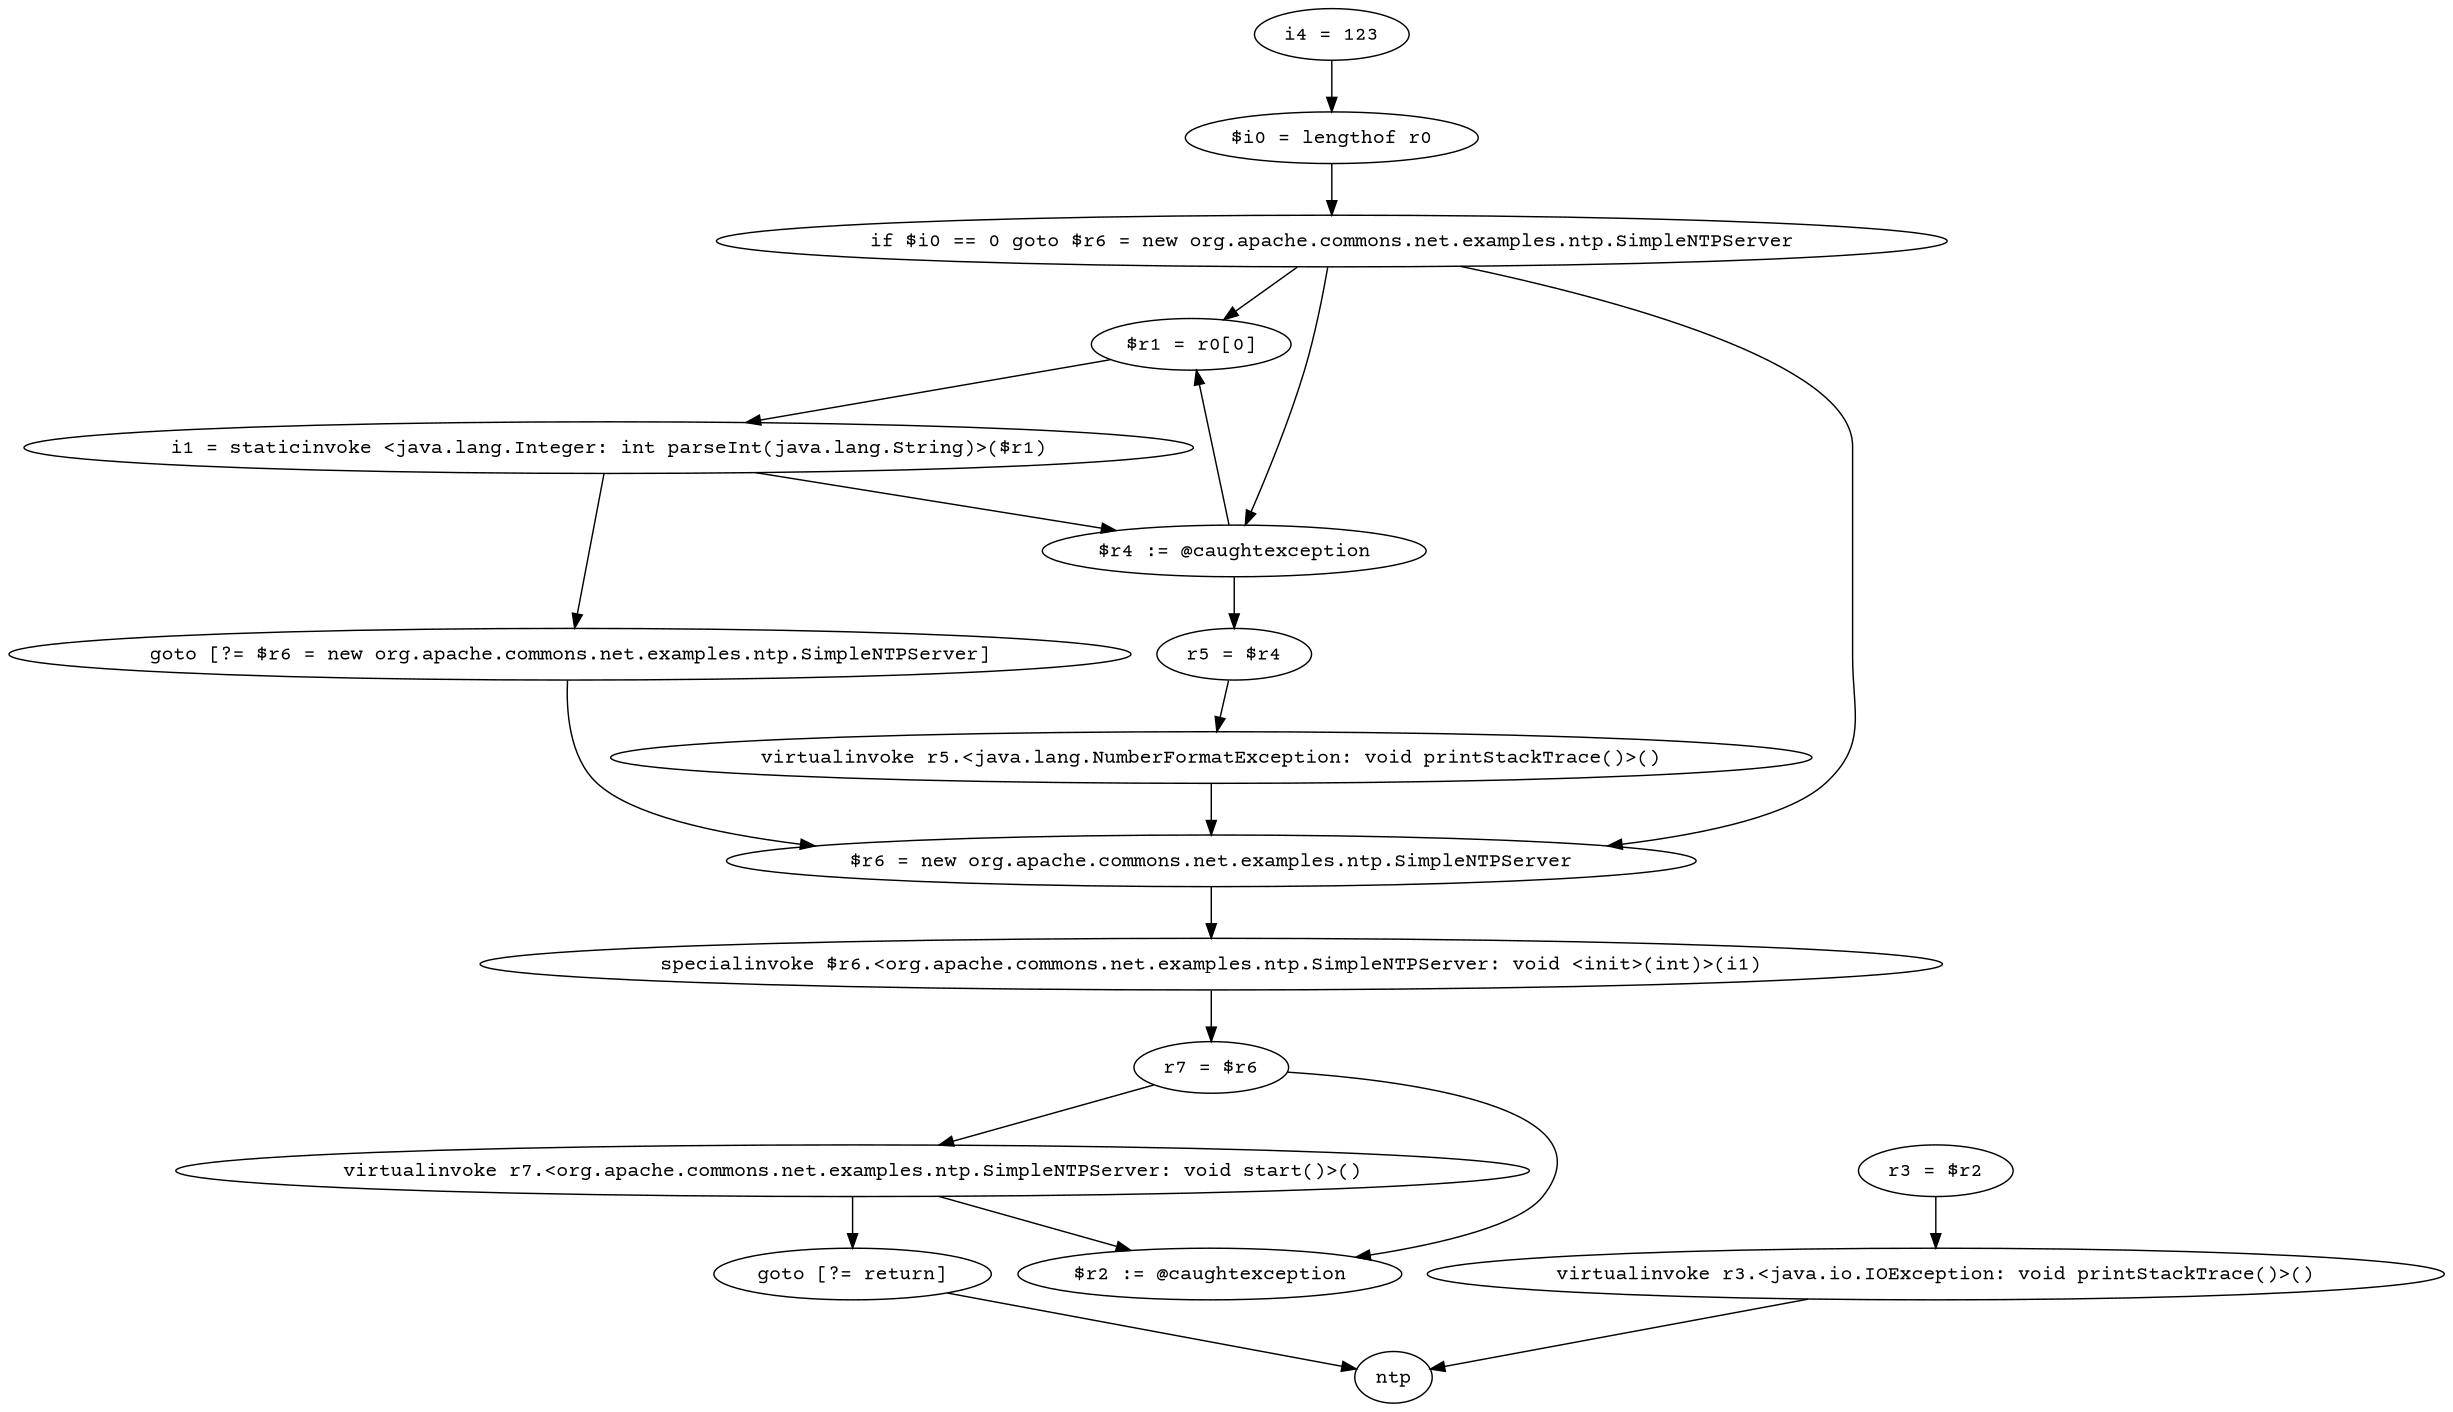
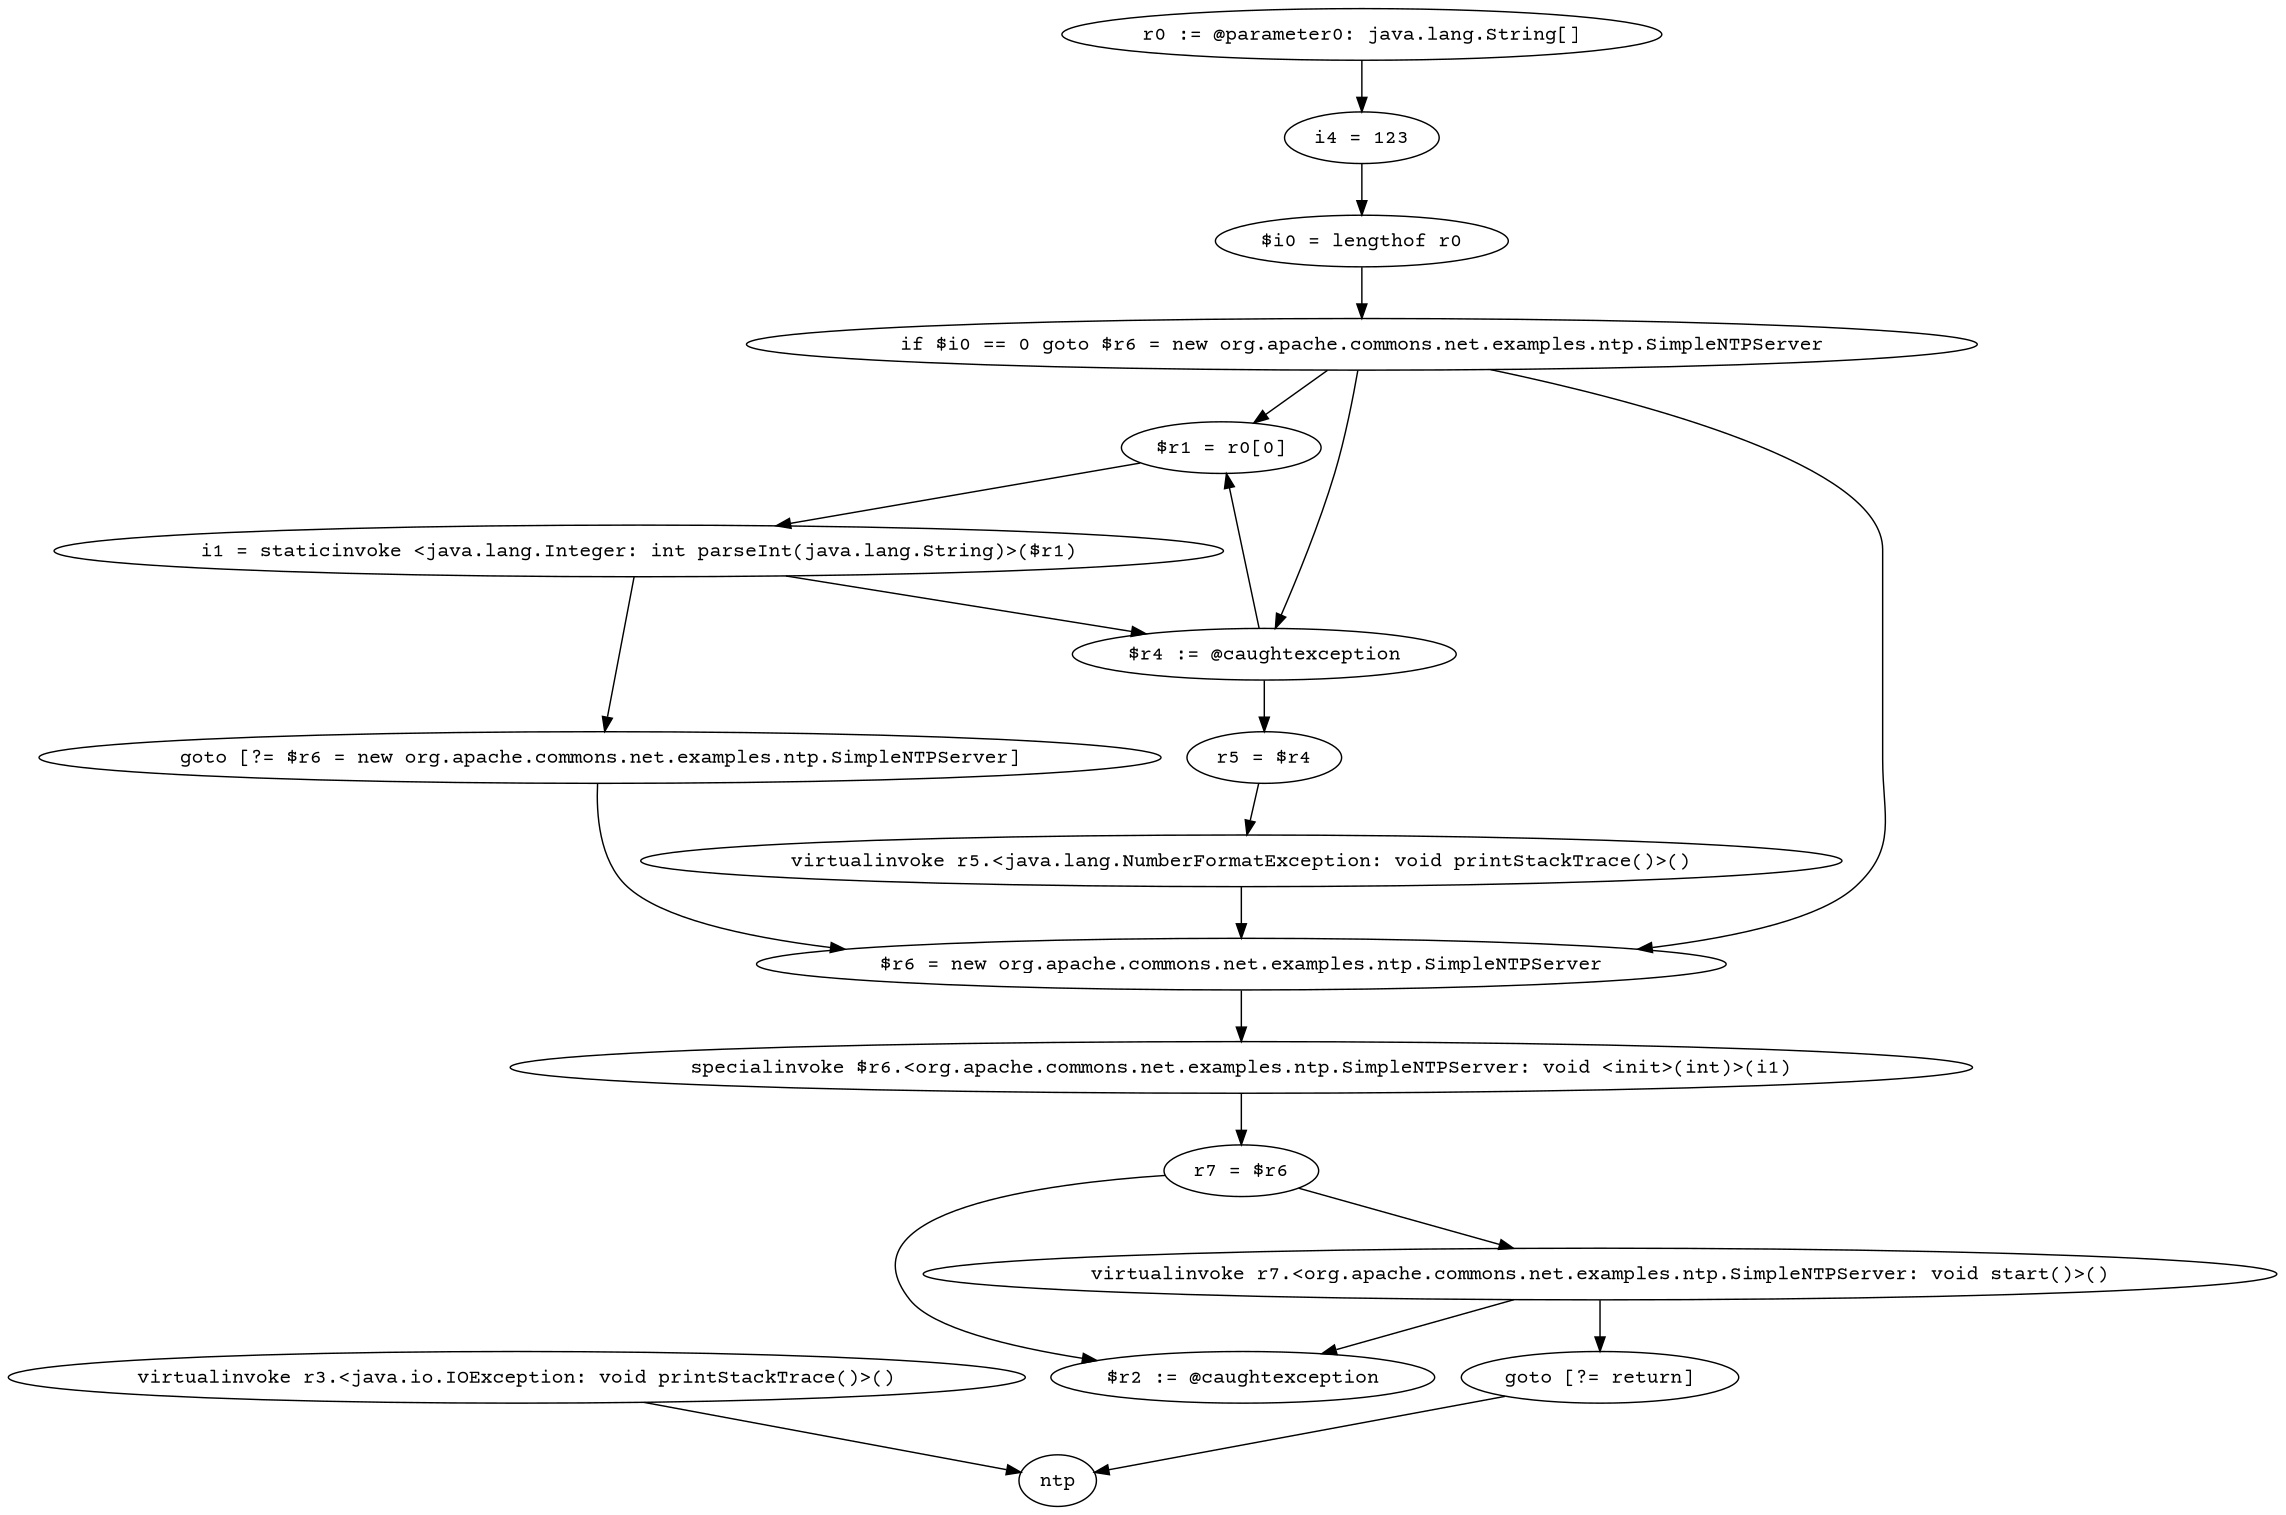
node "r0 := @parameter0: java.lang.String[]": added
node "r3 = $r2": removed
